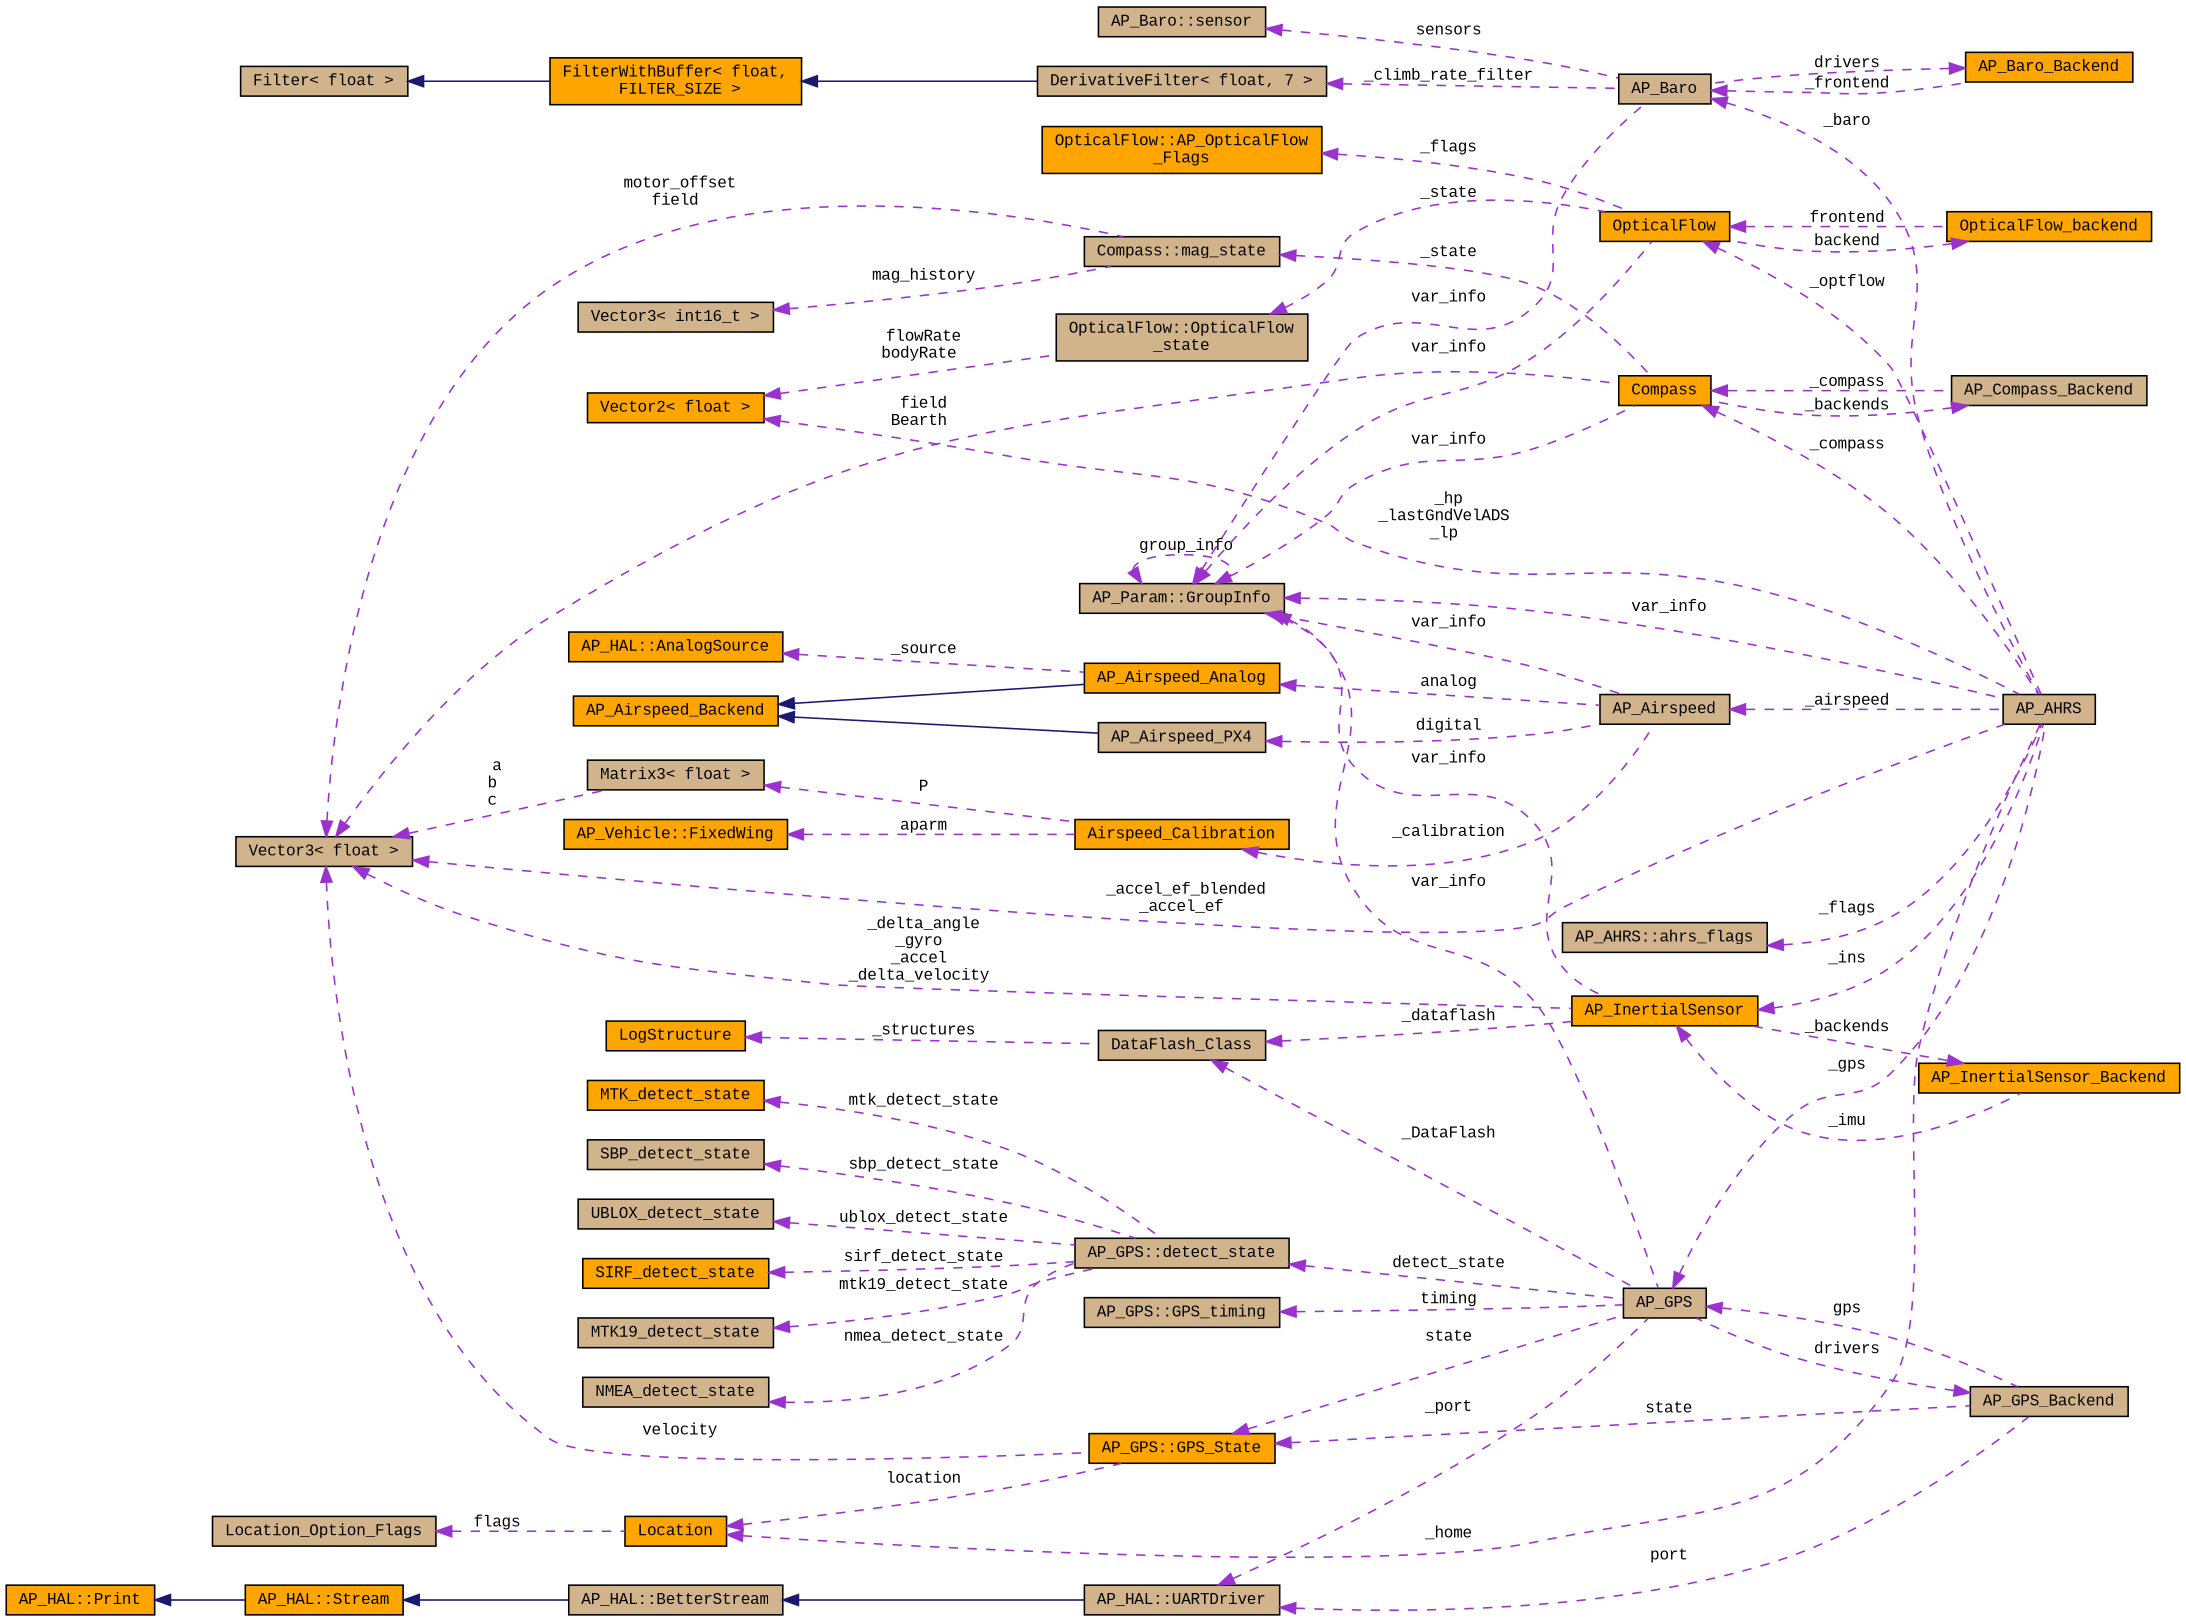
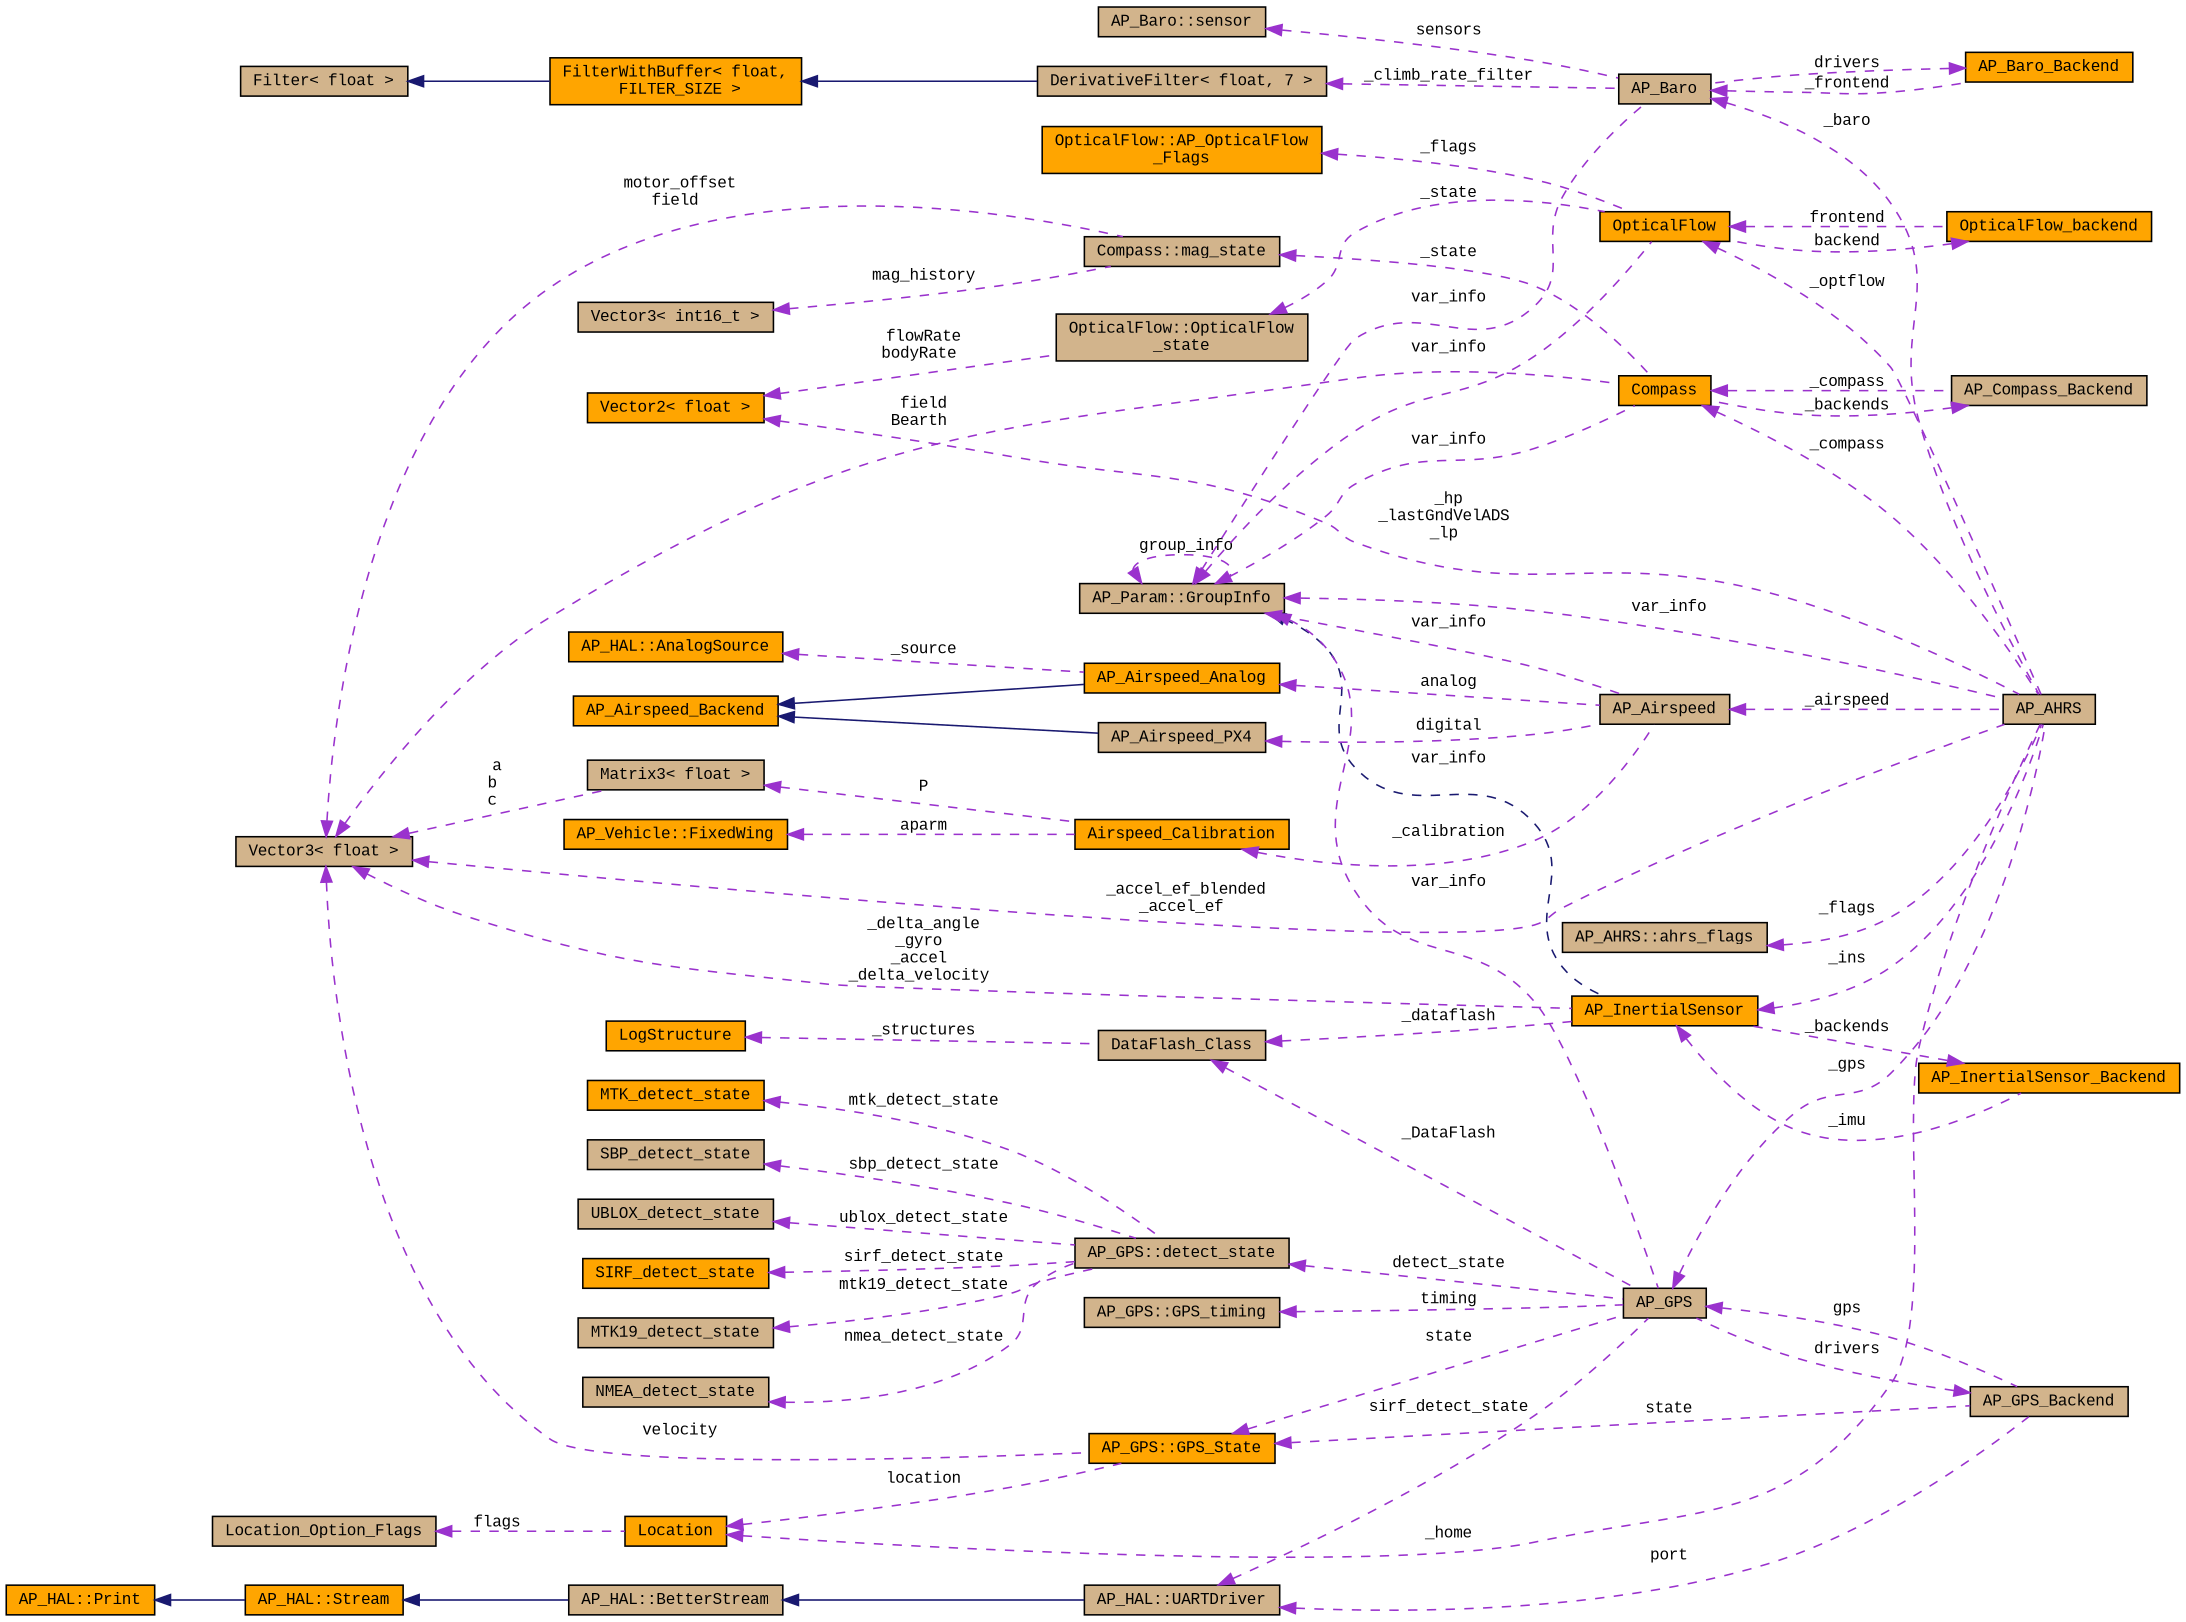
edge "AP_InertialSensor" -> "AP_Param::GroupInfo": color darkorchid3 -> midnightblue
edge "AP_GPS" -> "AP_HAL::UARTDriver": label " _port" -> " sirf_detect_state"
